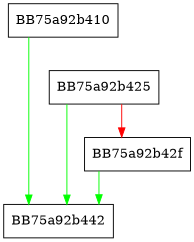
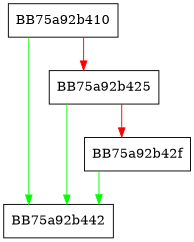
edge "BB75a92b410" -> "BB75a92b425": added
